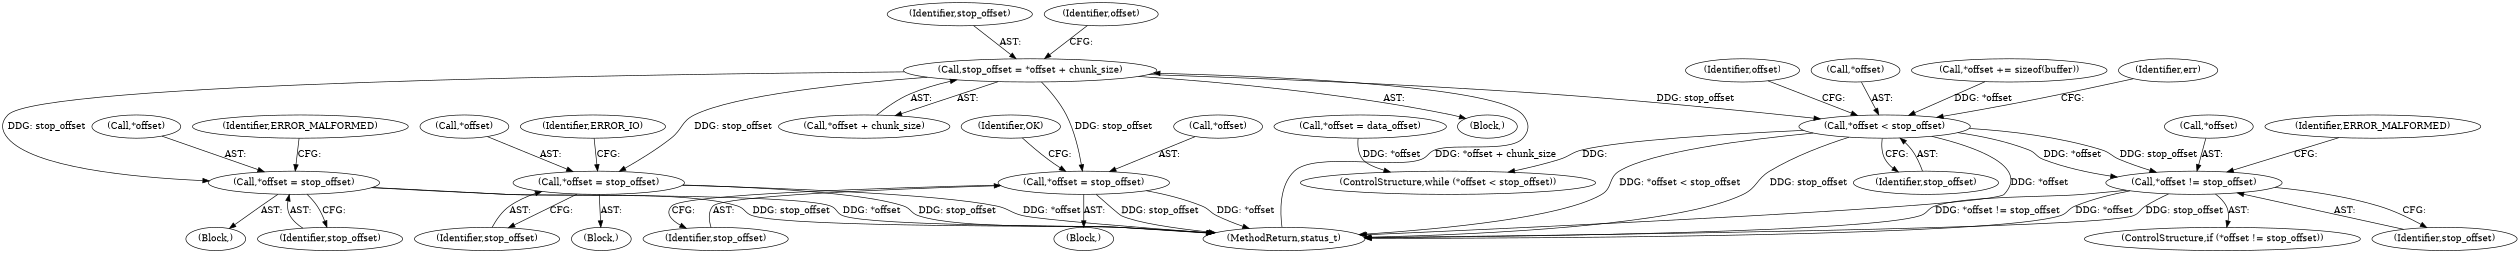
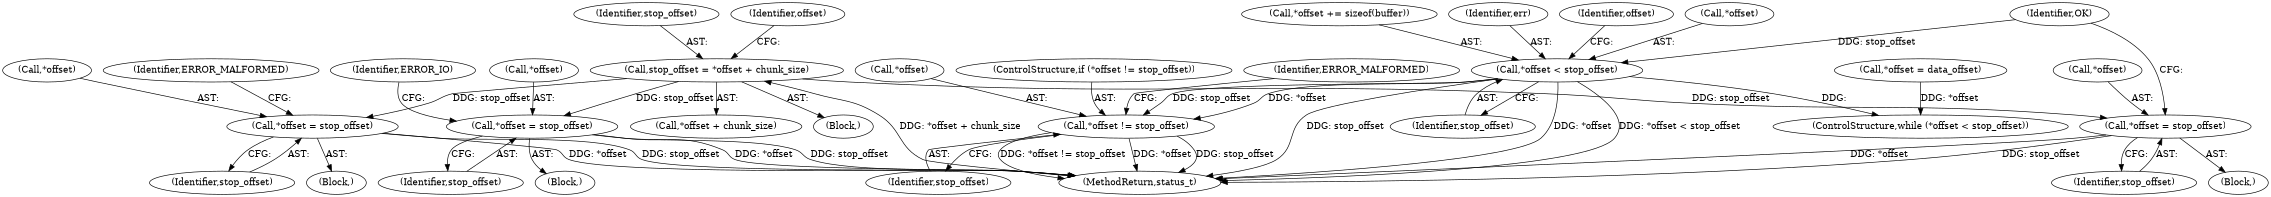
edge "(Call,stop_offset = *offset + chunk_size)" -> "(Call,*offset < stop_offset)": now "(Identifier,OK)" -> "(Call,*offset < stop_offset)"
edge "(Call,*offset + chunk_size)" -> "(Call,stop_offset = *offset + chunk_size)": removed, label "AST:"
edge "(Call,*offset += sizeof(buffer))" -> "(Call,*offset < stop_offset)": label "DDG: *offset" -> "AST: "
edge "(Identifier,err)" -> "(Call,*offset < stop_offset)": label "CFG: " -> "AST: "
edge "(Call,*offset != stop_offset)" -> "(ControlStructure,if (*offset != stop_offset))": reversed
